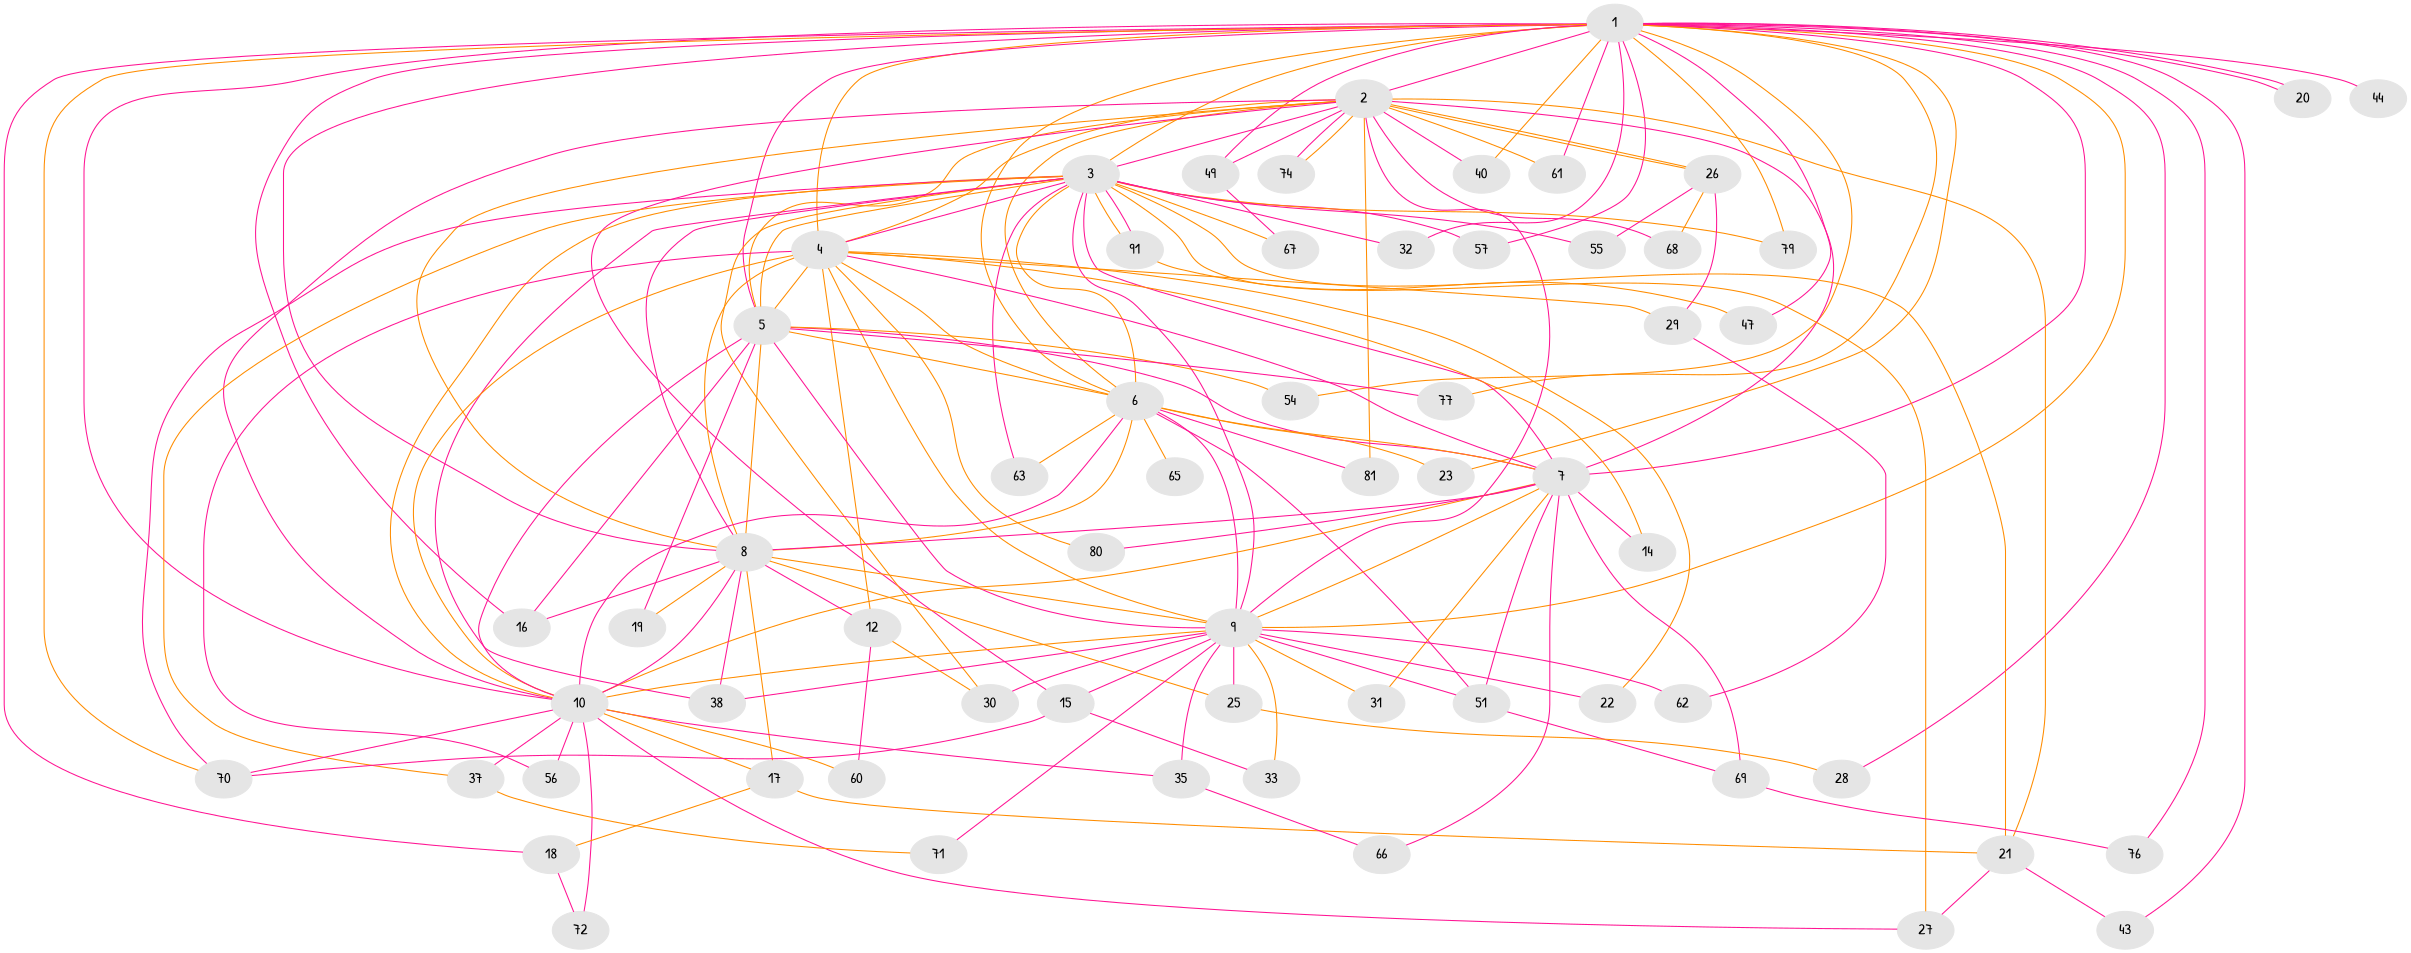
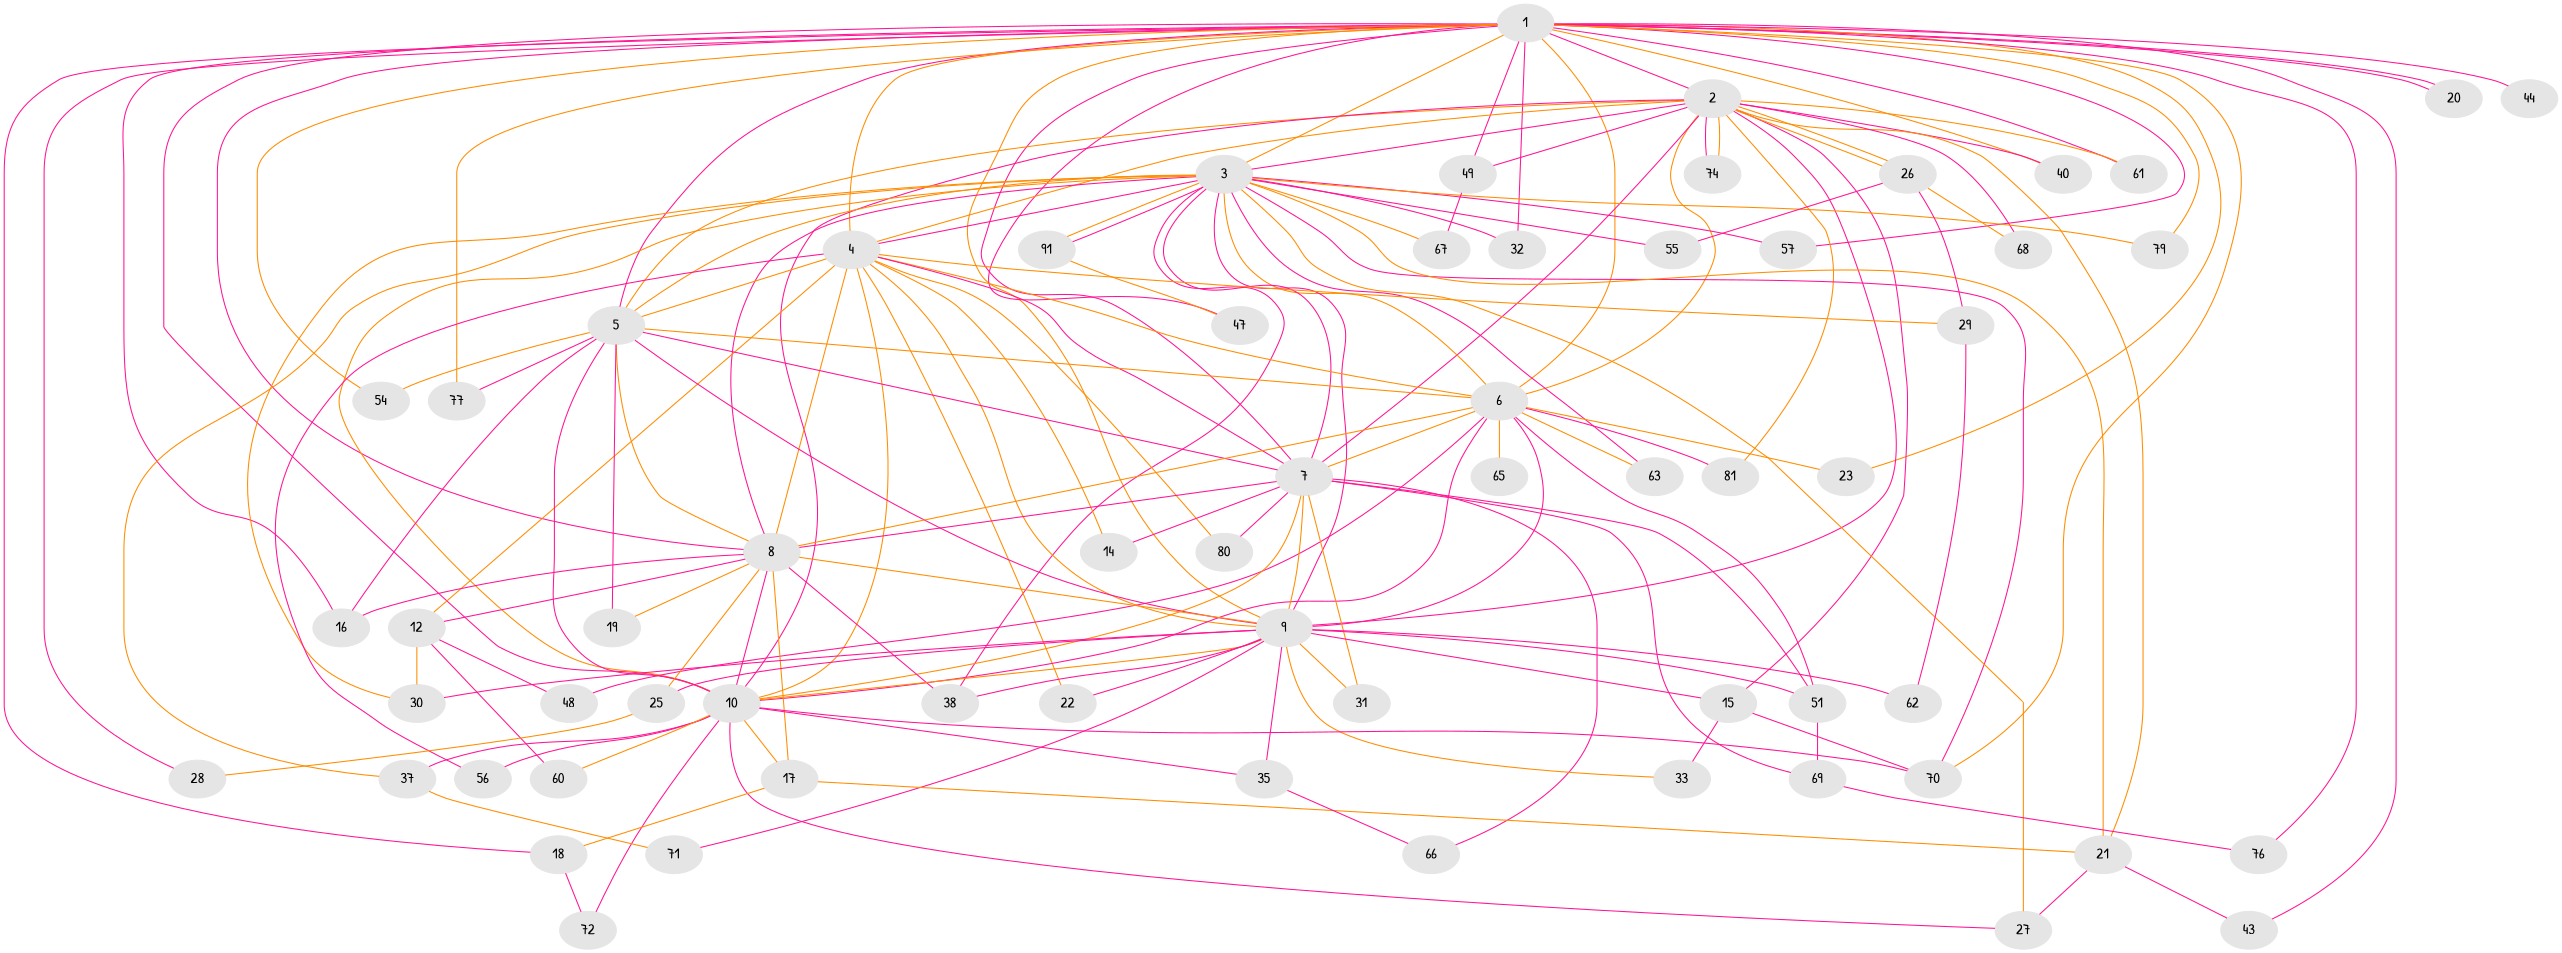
edge "2" -- "8": removed
node "48": added
